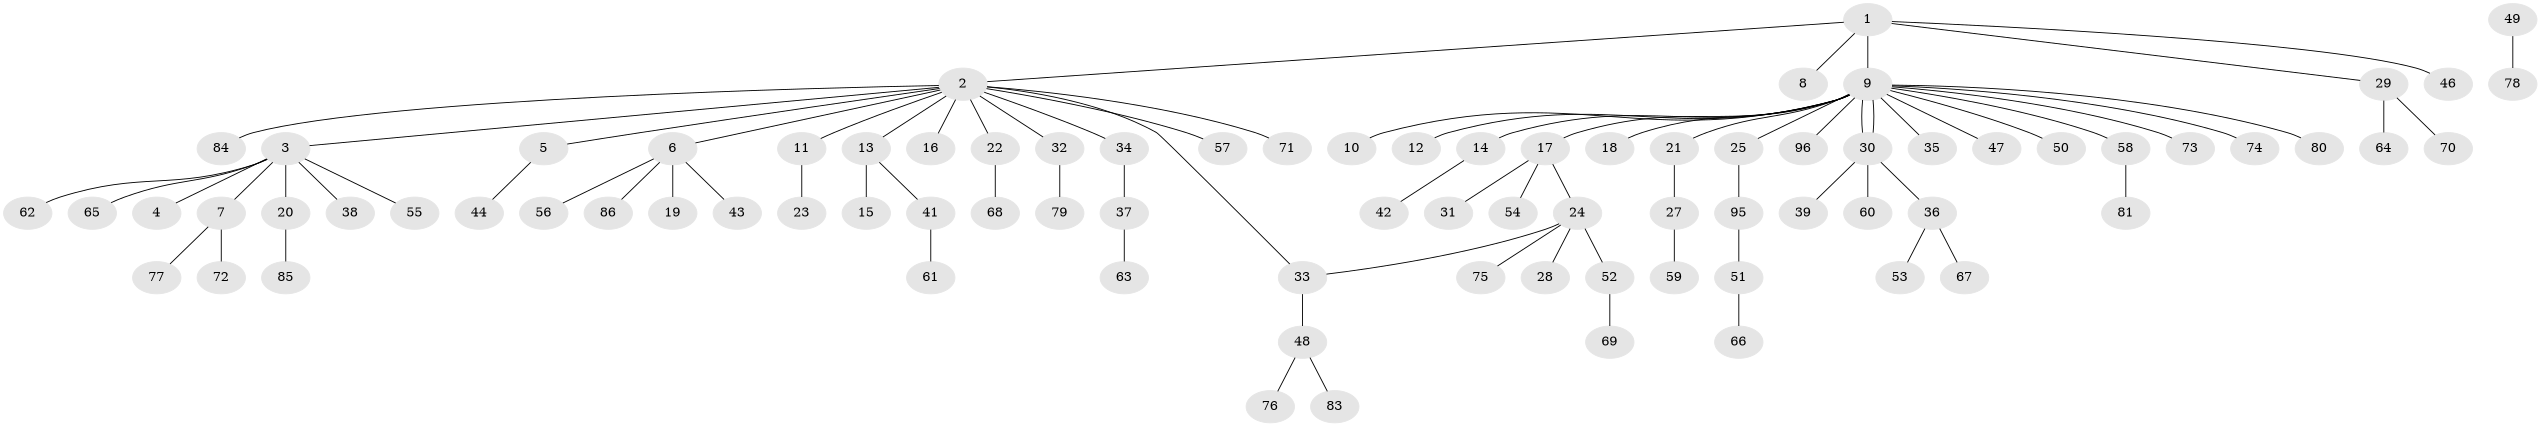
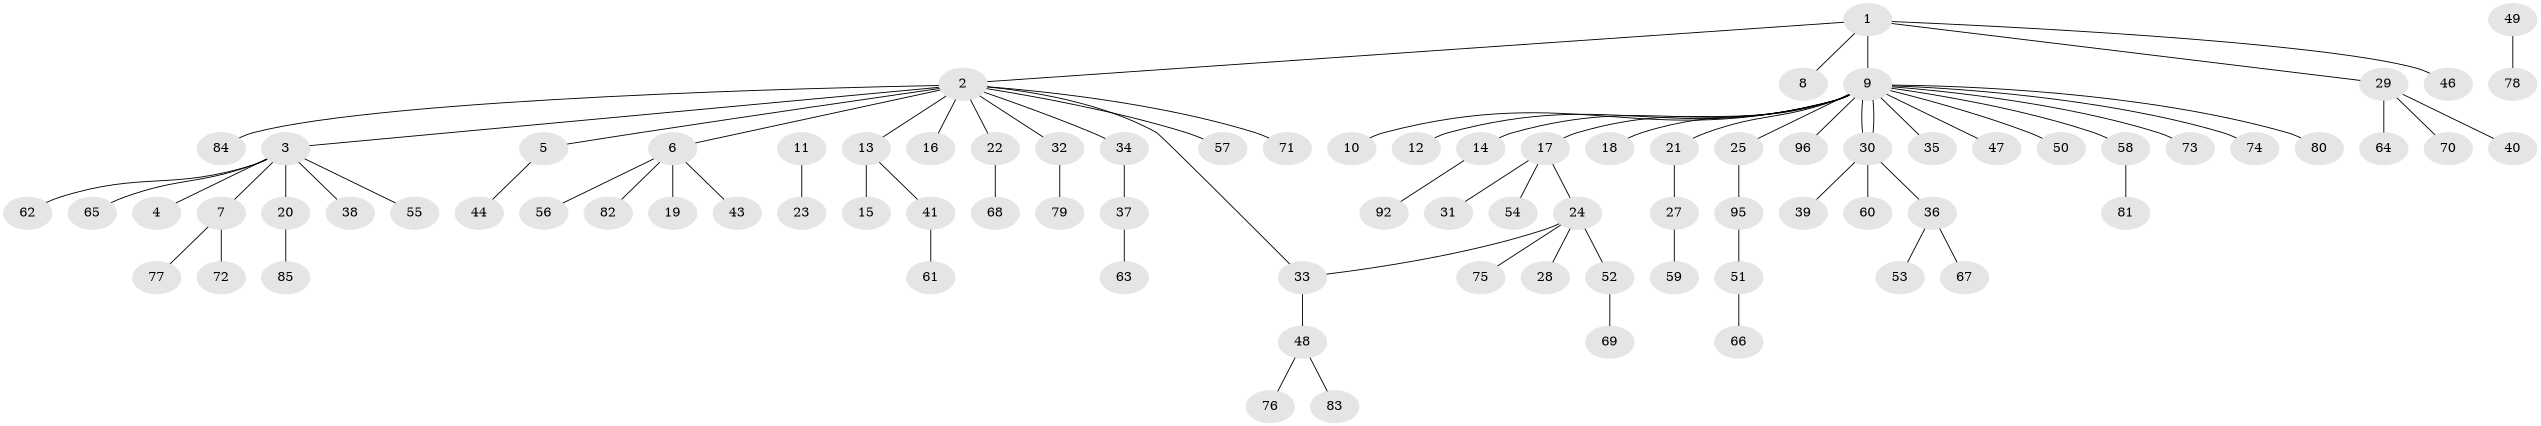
edge "2" -- "11": removed
node "40": added
node "86": label "86" -> "82"
node "42": label "42" -> "92"
